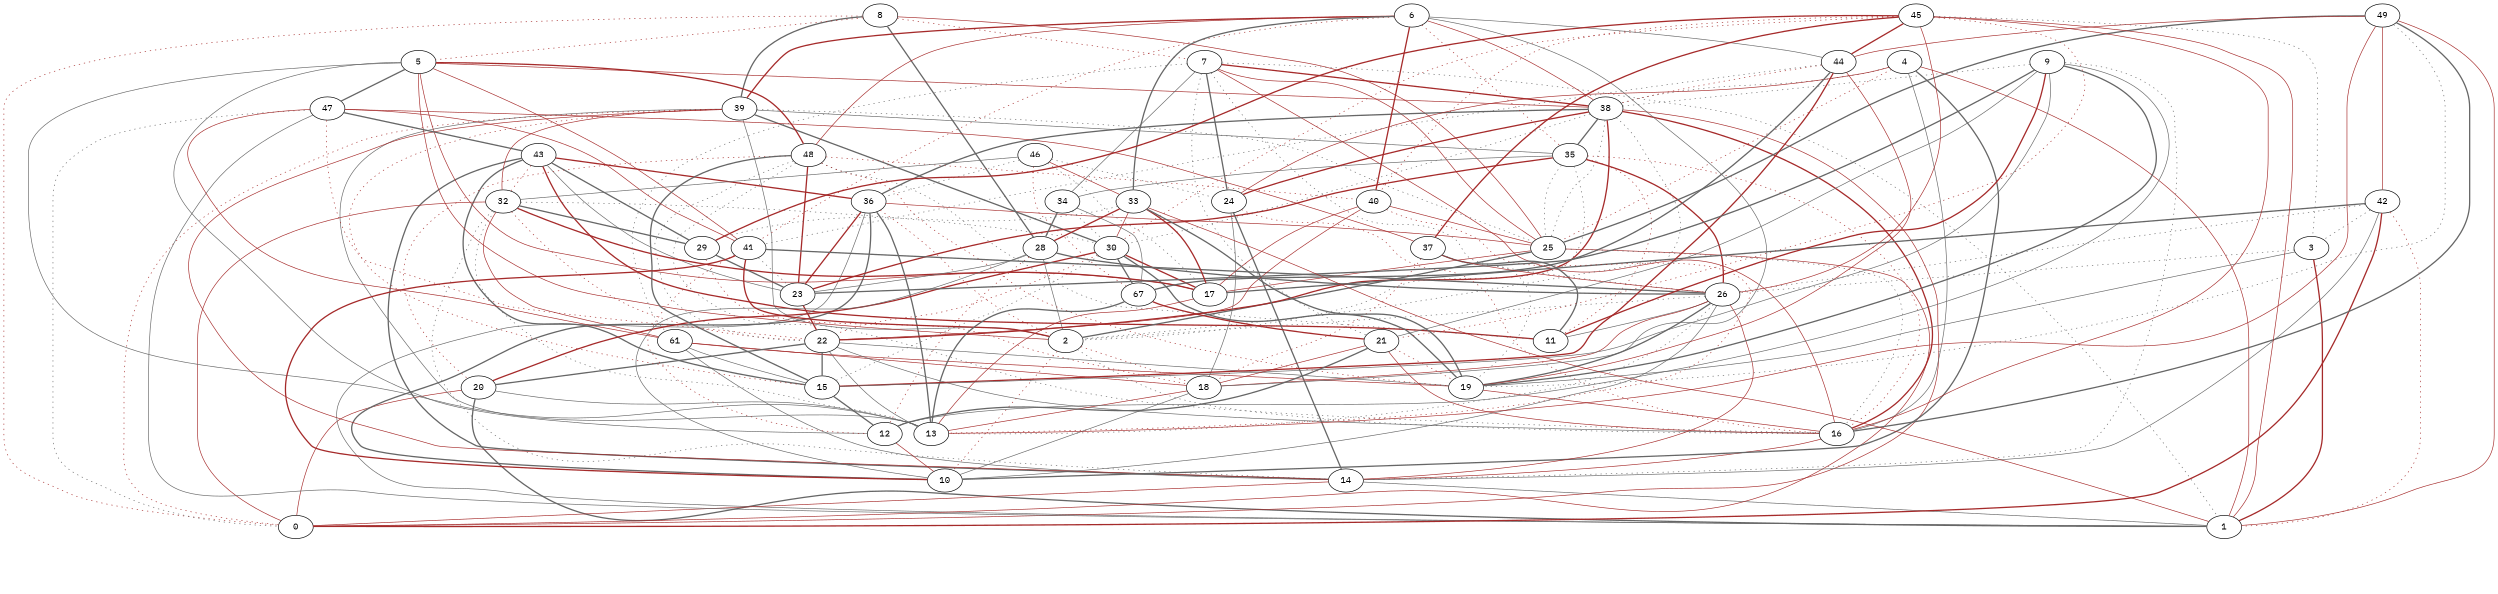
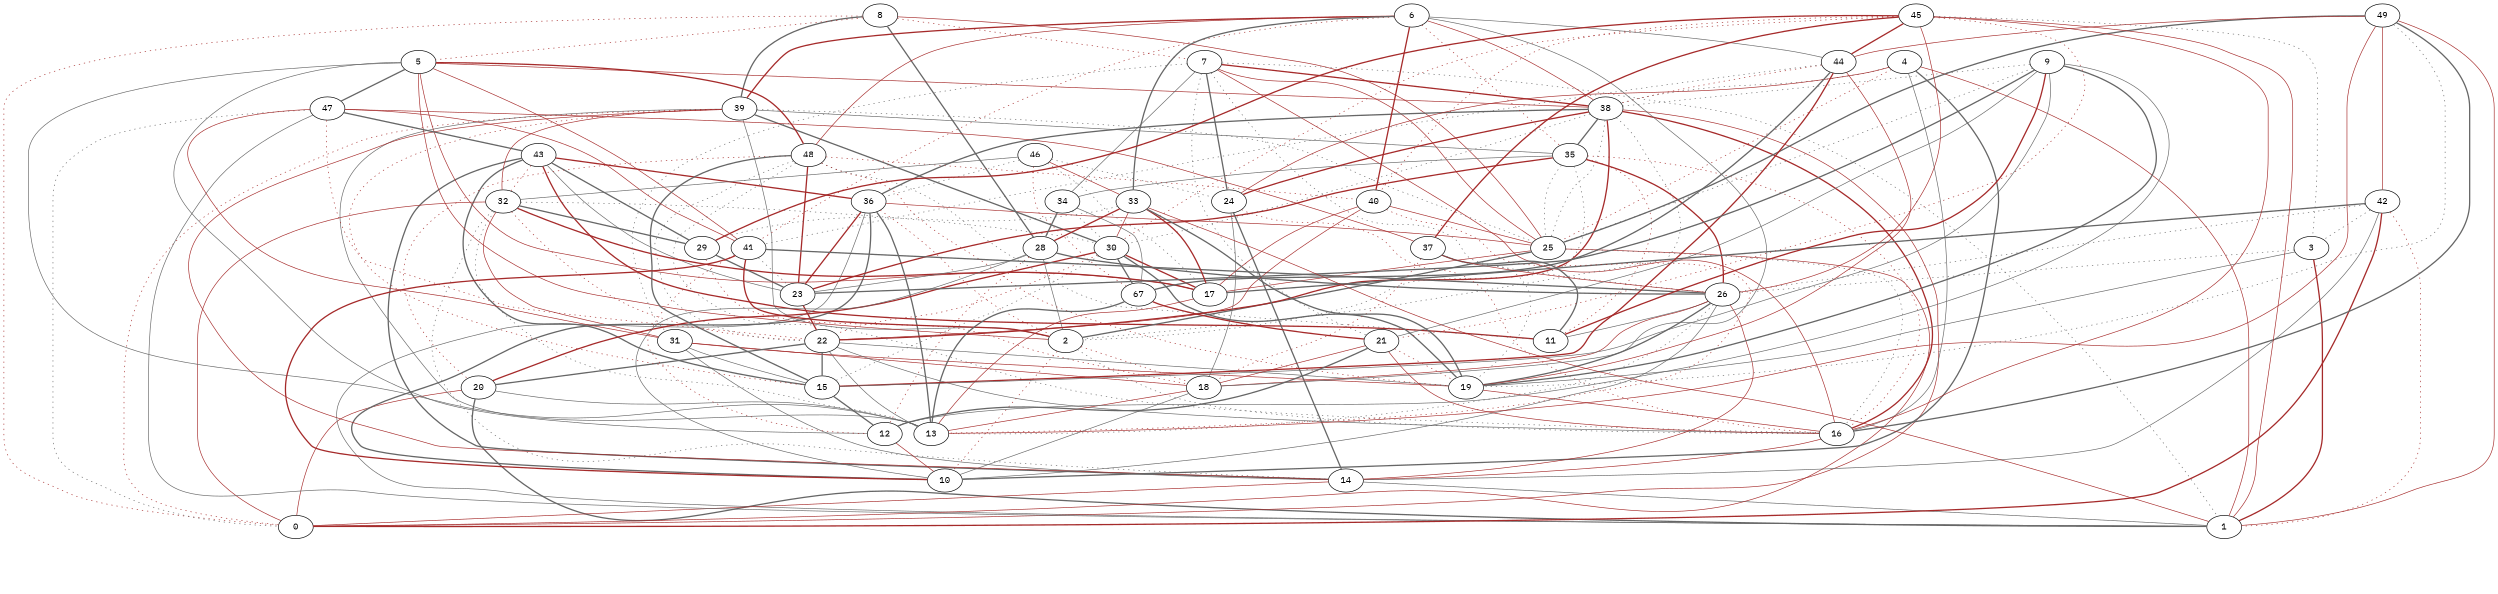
edge "26" -- "2": removed
node "61": label "61" -> "31"
edge "9" -- "14": now "9" -- "25"
